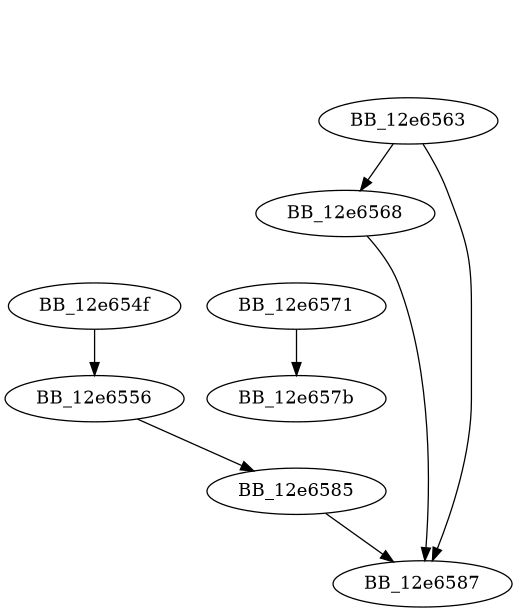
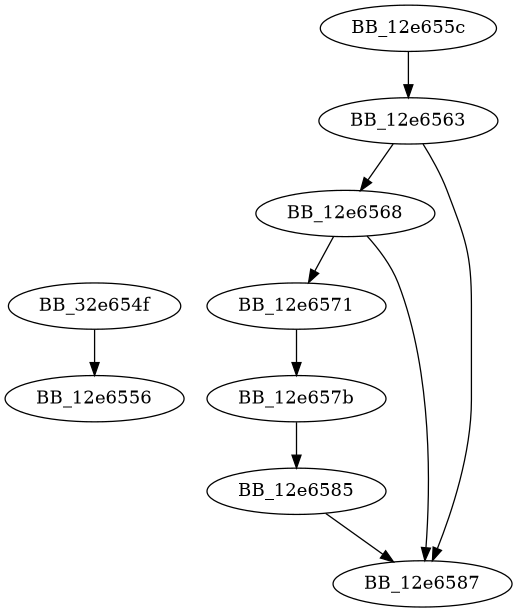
node "BB_12e655c": added
edge "BB_12e6568" -> "BB_12e6571": added
node "BB_12e654f": label "BB_12e654f" -> "BB_32e654f"
edge "BB_12e6556" -> "BB_12e6585": now "BB_12e657b" -> "BB_12e6585"
